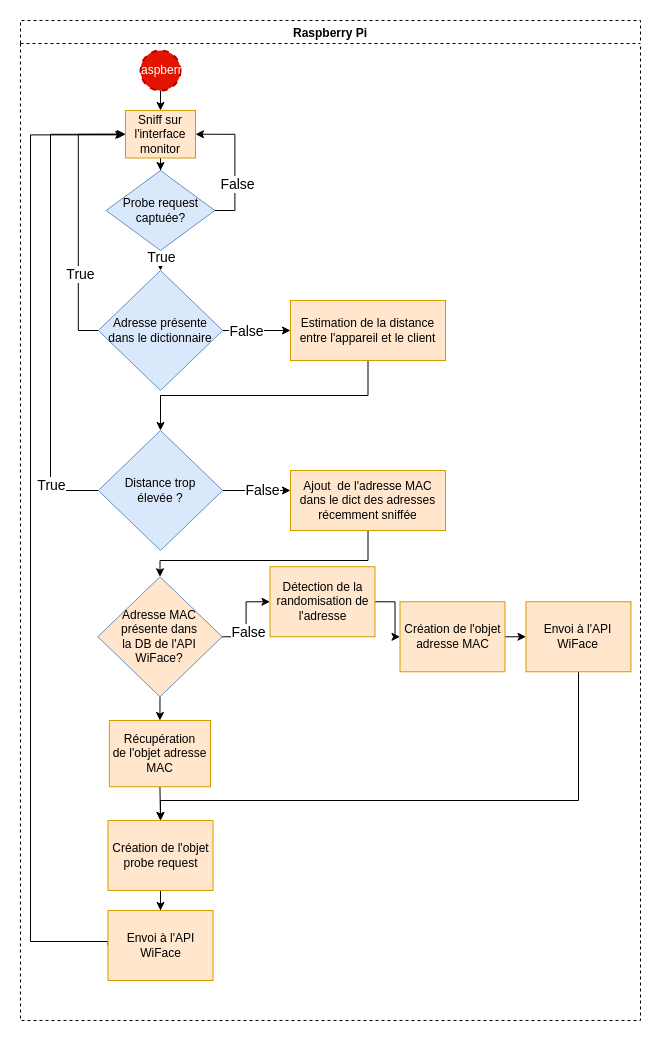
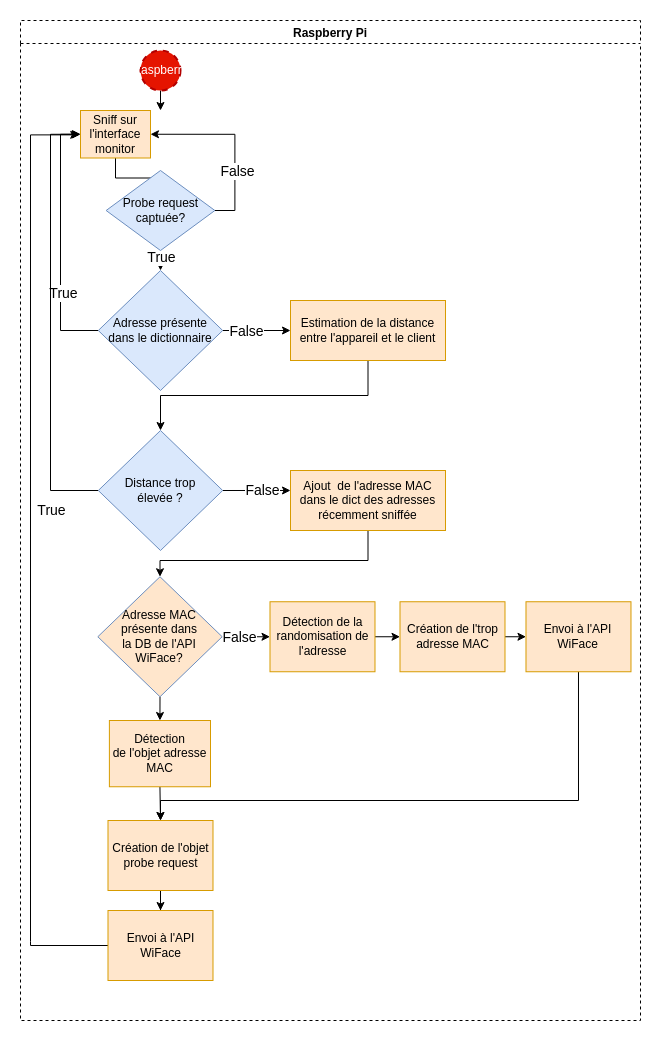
node "Sniff sur l'interface monitor": moved (161, 134) -> (116, 134)
node "Détection de la randomisation de l'adresse": moved (322, 602) -> (322, 637)
node "Création de l'objet adresse MAC": label "Création de l'objet adresse MAC" -> "Création de l'trop adresse MAC"
node "Récupération de l'objet adresse MAC": label "Récupération de l'objet adresse MAC" -> "Détection de l'objet adresse MAC"
